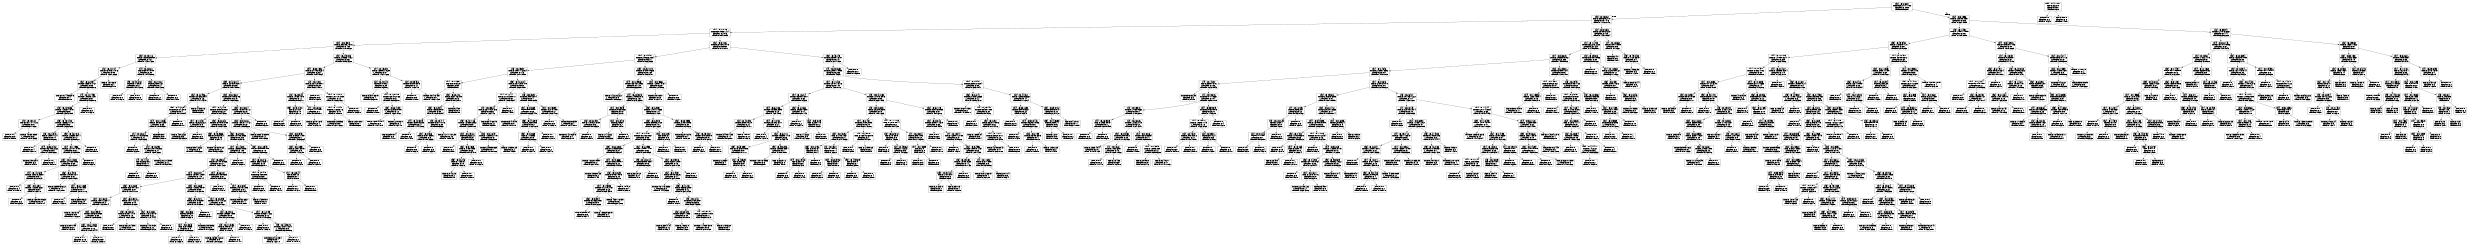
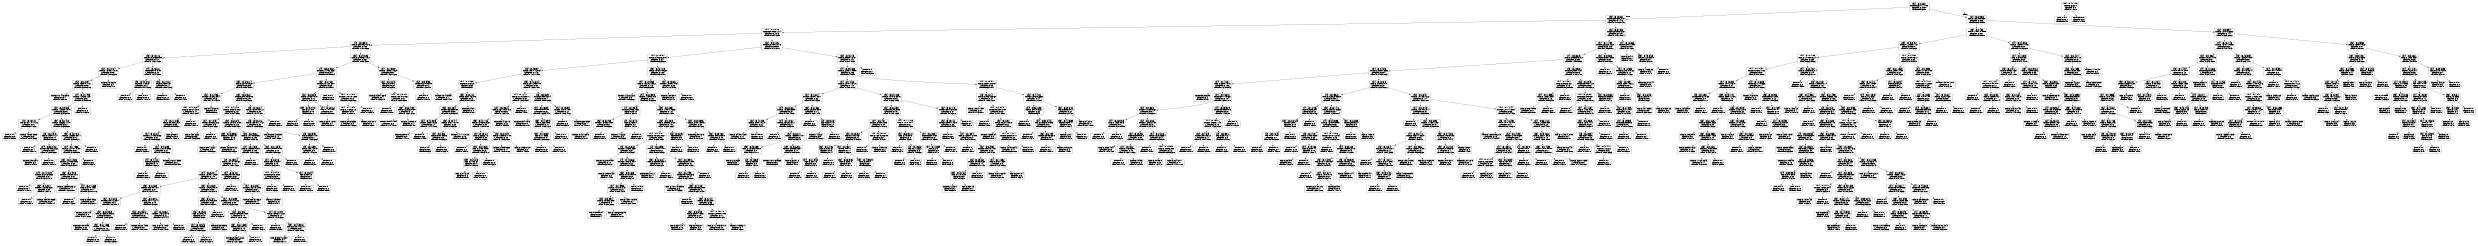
edge "X[7] <= 1.5563 mse = 7218.2464 samples = 25 value = 167.44" -> "X[7] <= 1.2374 mse = 4753.8367 samples = 7 value = 231.1429": now "X[7] <= 1.5563 mse = 7218.2464 samples = 25 value = 167.44" -> "mse = 0.0 samples = 2 value = 301.0"
edge "X[5] <= 44.9792 mse = 834.9375 samples = 8 value = 133.25" -> "X[3] <= 0.3757 mse = 841.0 samples = 6 value = 125.0": now "X[5] <= 44.9792 mse = 834.9375 samples = 8 value = 133.25" -> "mse = 882.0 samples = 3 value = 145.0"
